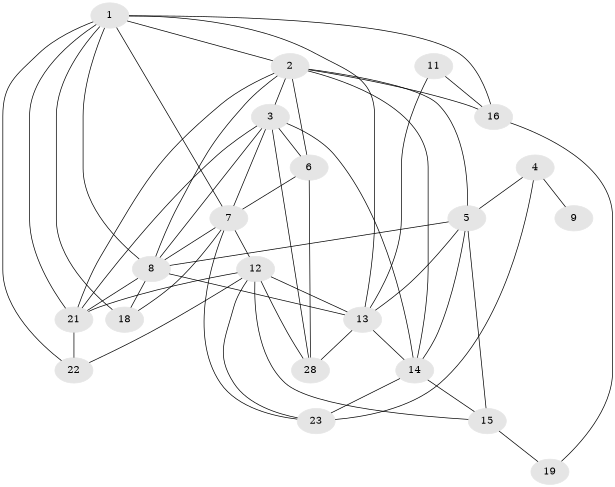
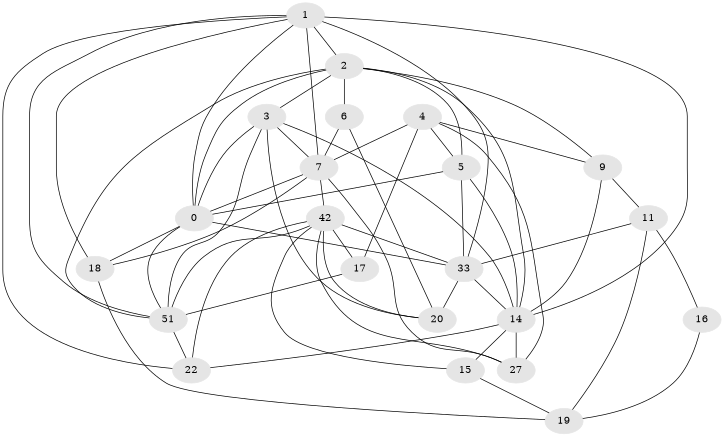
edge "1" -- "16": now "1" -- "14"
edge "2" -- "16": now "2" -- "9"
edge "3" -- "6": removed
edge "4" -- "7": added
edge "9" -- "11": added
edge "9" -- "14": added
node "8": label "8" -> "0"
node "12": label "12" -> "42"
node "17": added
node "21": label "21" -> "51"
node "13": label "13" -> "33"
edge "5" -- "15": removed
edge "11" -- "19": added
edge "14" -- "22": added
node "28": label "28" -> "20"
edge "18" -- "19": added
node "23": label "23" -> "27"
